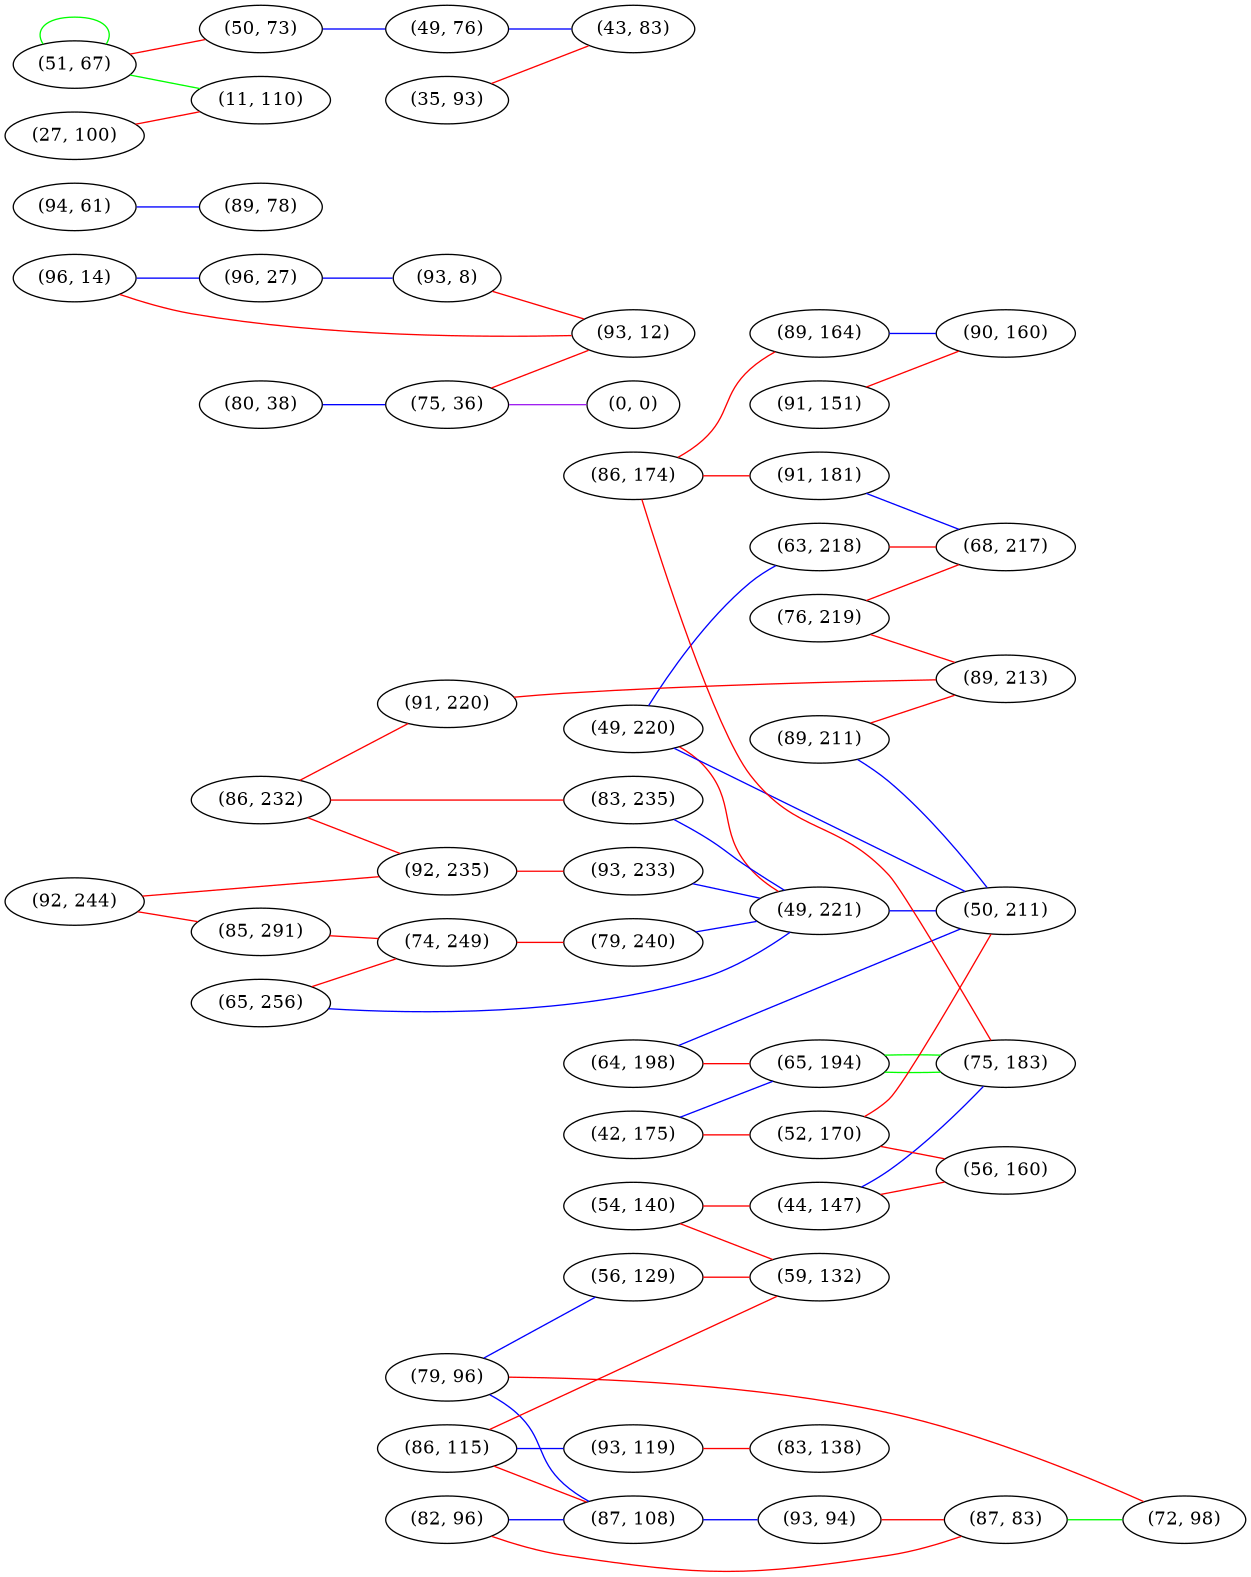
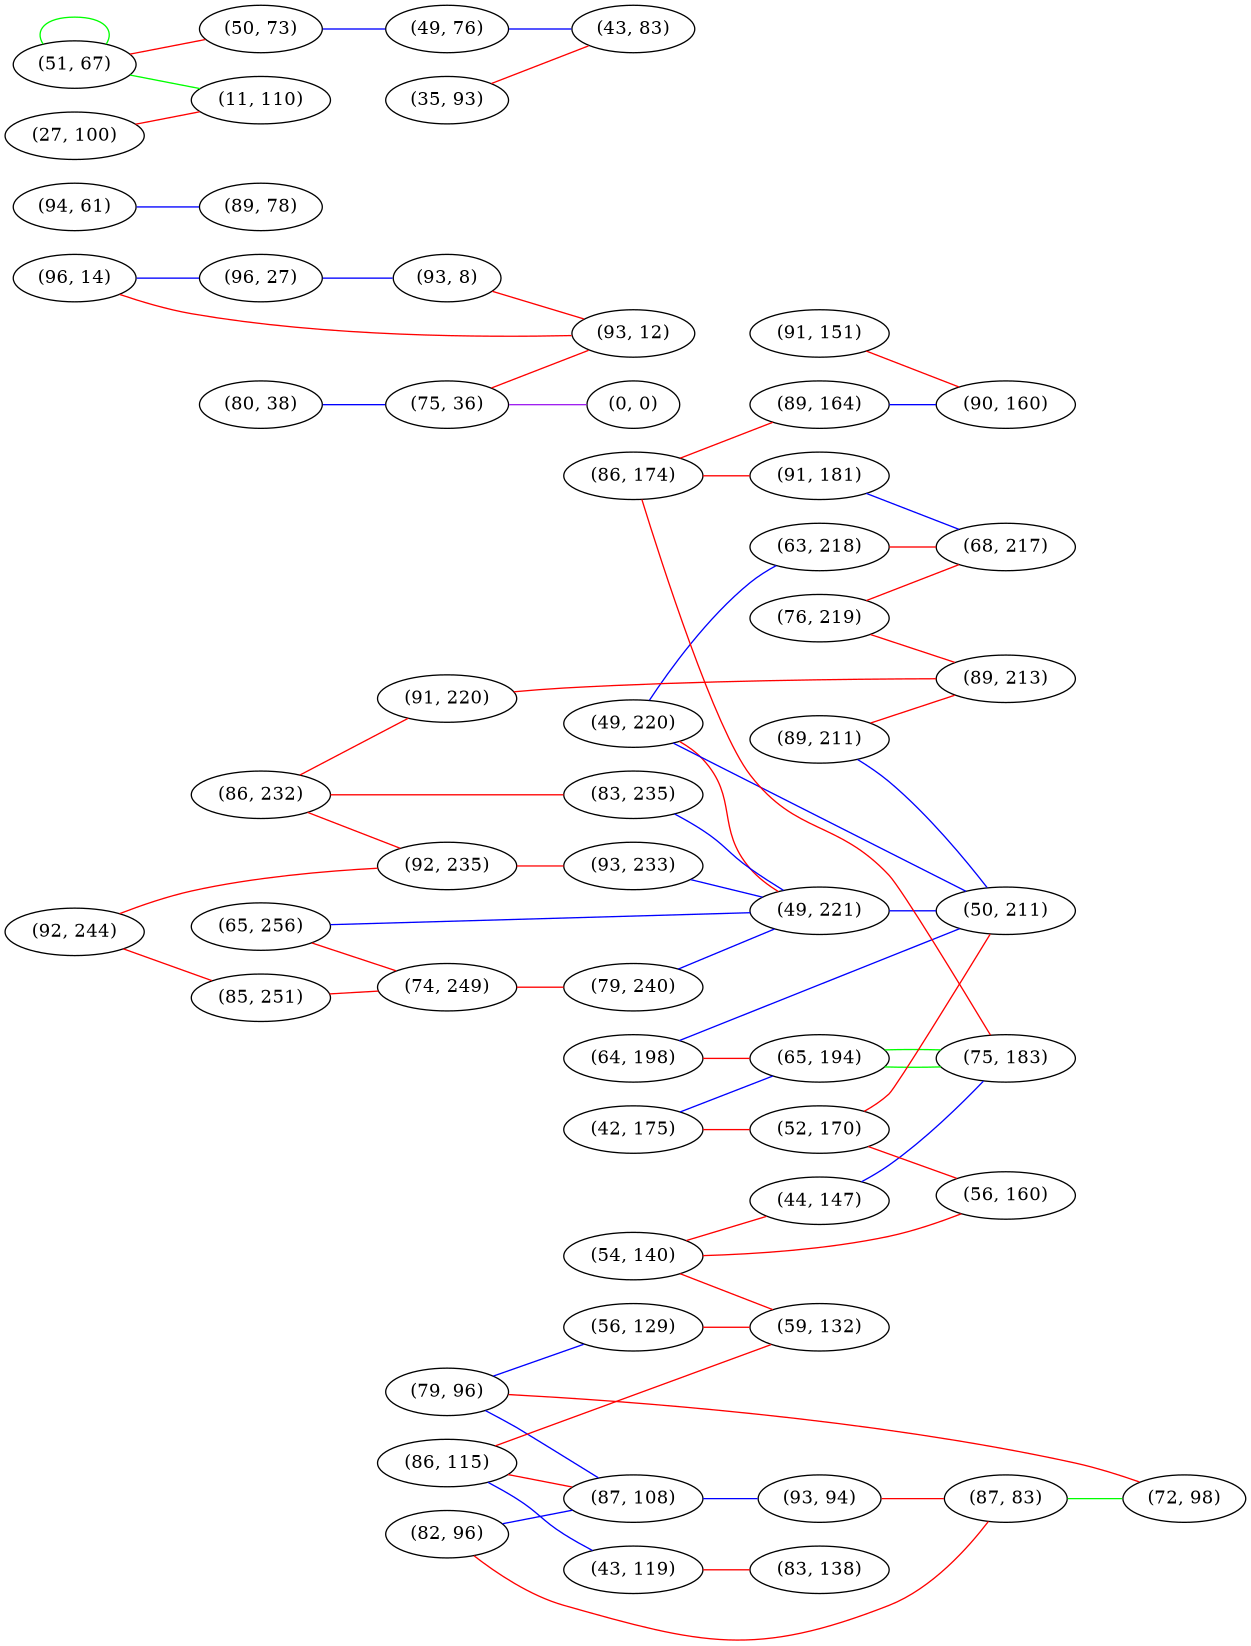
node "(85, 291)": label "(85, 291)" -> "(85, 251)"
edge "(56, 160)" -- "(44, 147)": now "(56, 160)" -- "(54, 140)"
node "(93, 119)": label "(93, 119)" -> "(43, 119)"
